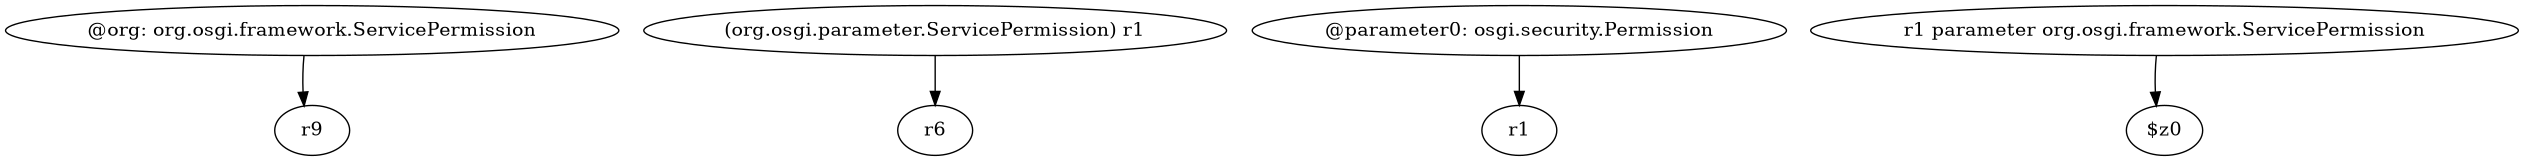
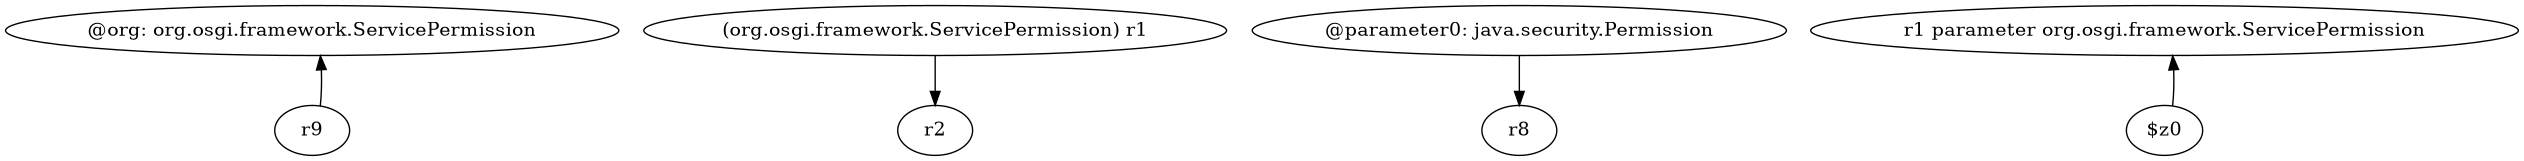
node "(org.osgi.parameter.ServicePermission) r1": label "(org.osgi.parameter.ServicePermission) r1" -> "(org.osgi.framework.ServicePermission) r1"
node "@parameter0: osgi.security.Permission": label "@parameter0: osgi.security.Permission" -> "@parameter0: java.security.Permission"
edge "@org: org.osgi.framework.ServicePermission" -> "r9": reversed
edge "r1 parameter org.osgi.framework.ServicePermission" -> "$z0": reversed
node "r6": label "r6" -> "r2"
node "r1": label "r1" -> "r8"
